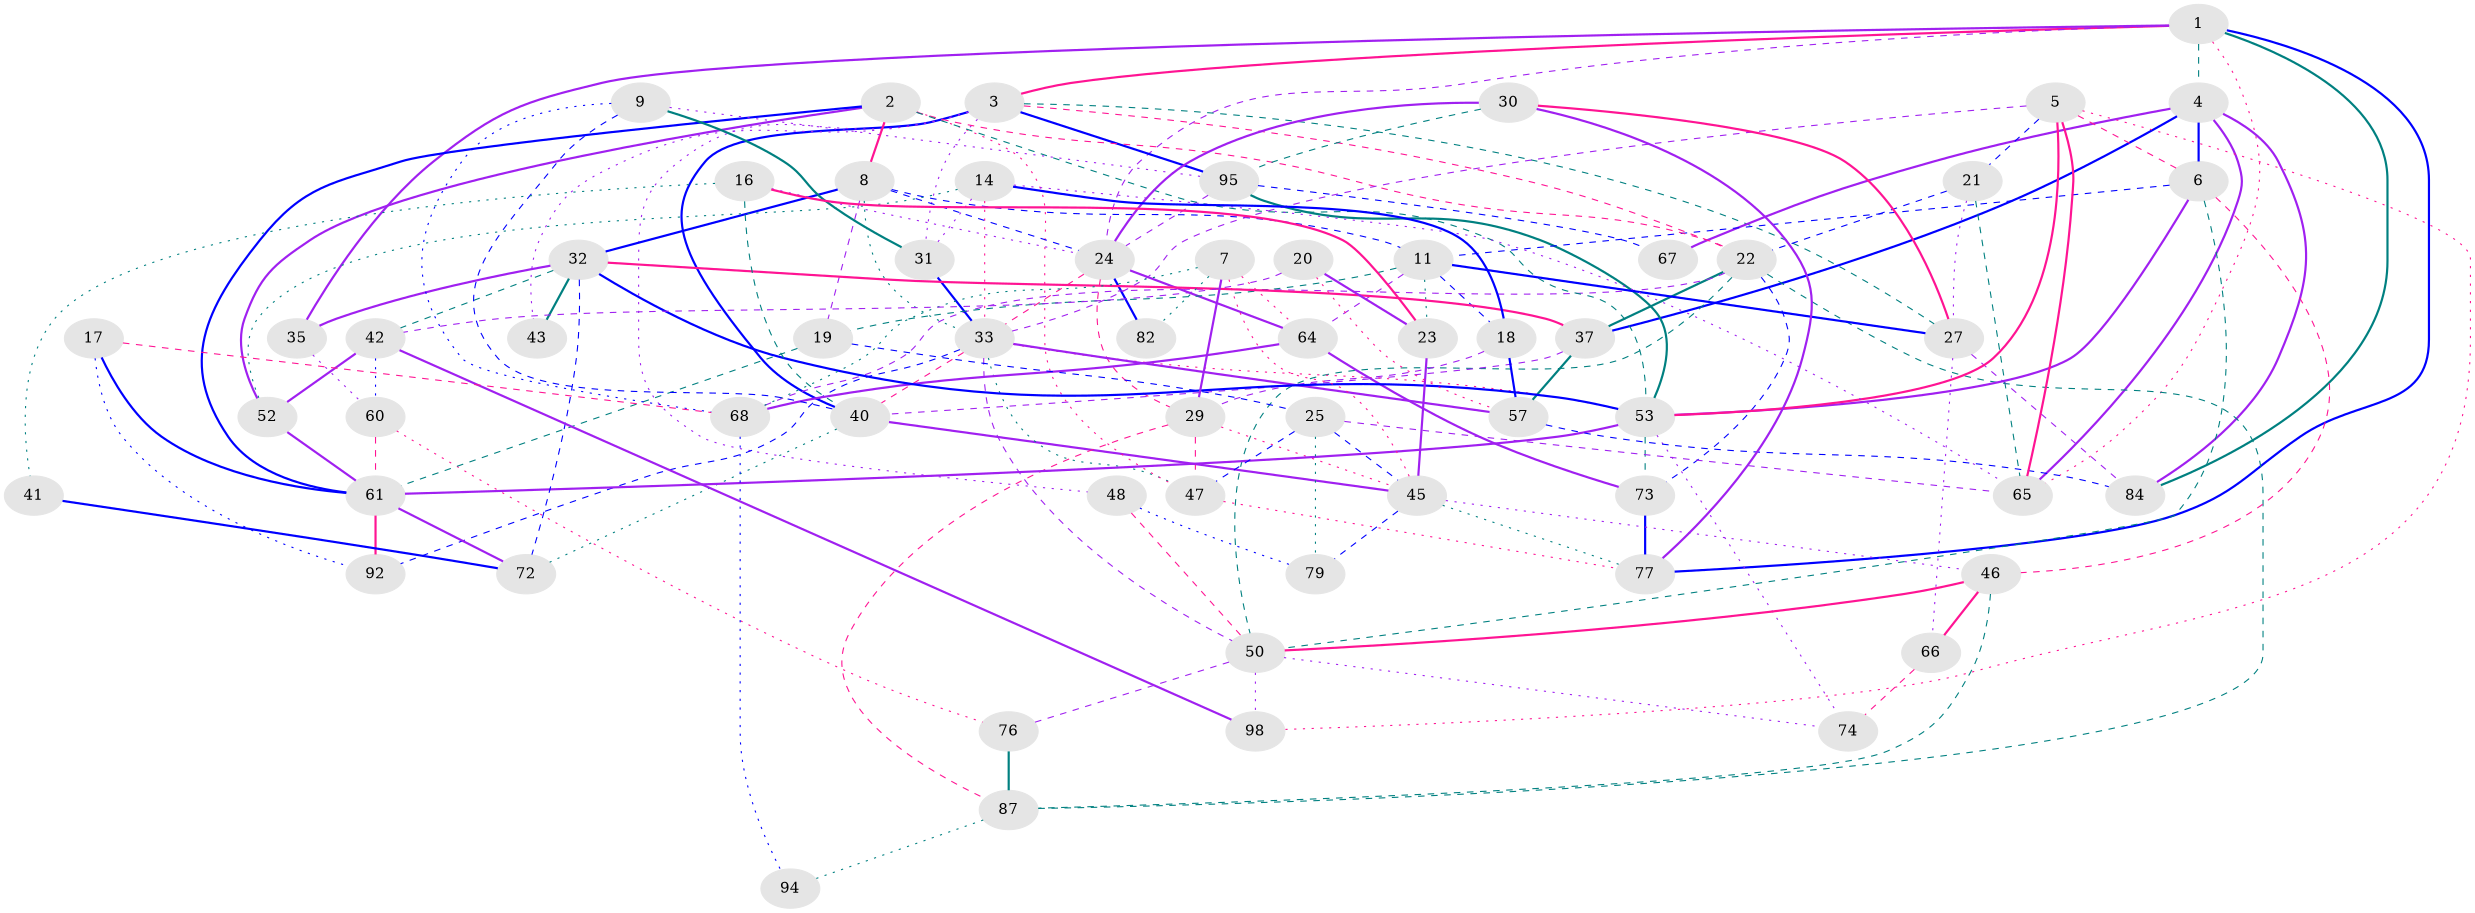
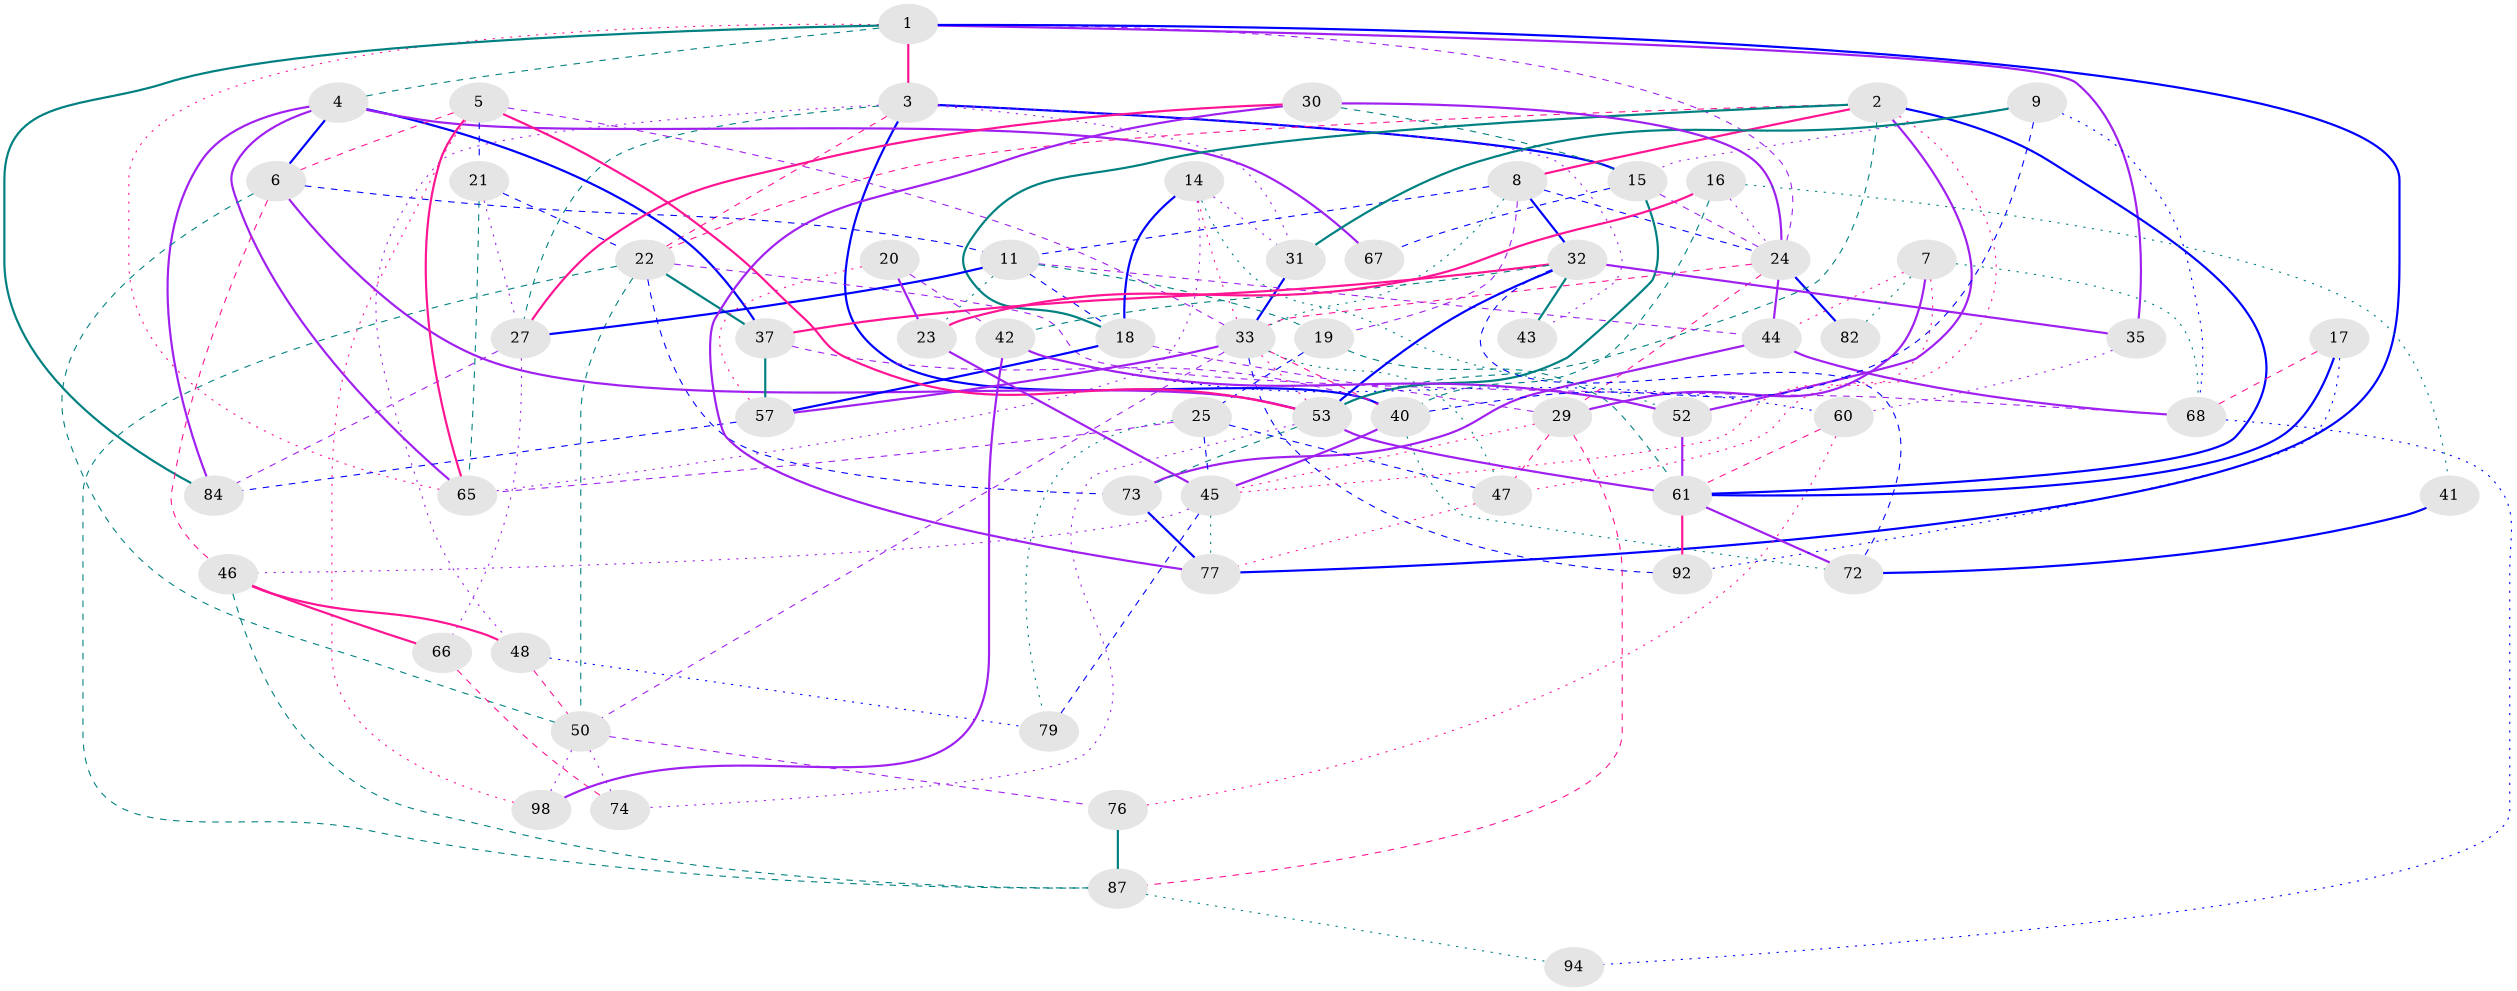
edge "2" -- "18": added
node "95": label "95" -> "15"
node "64": label "64" -> "44"
edge "46" -- "50": now "46" -- "48"
